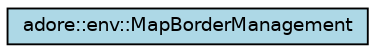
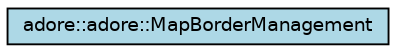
node "adore::env::MapBorderManagement": label "adore::env::MapBorderManagement" -> "adore::adore::MapBorderManagement"
